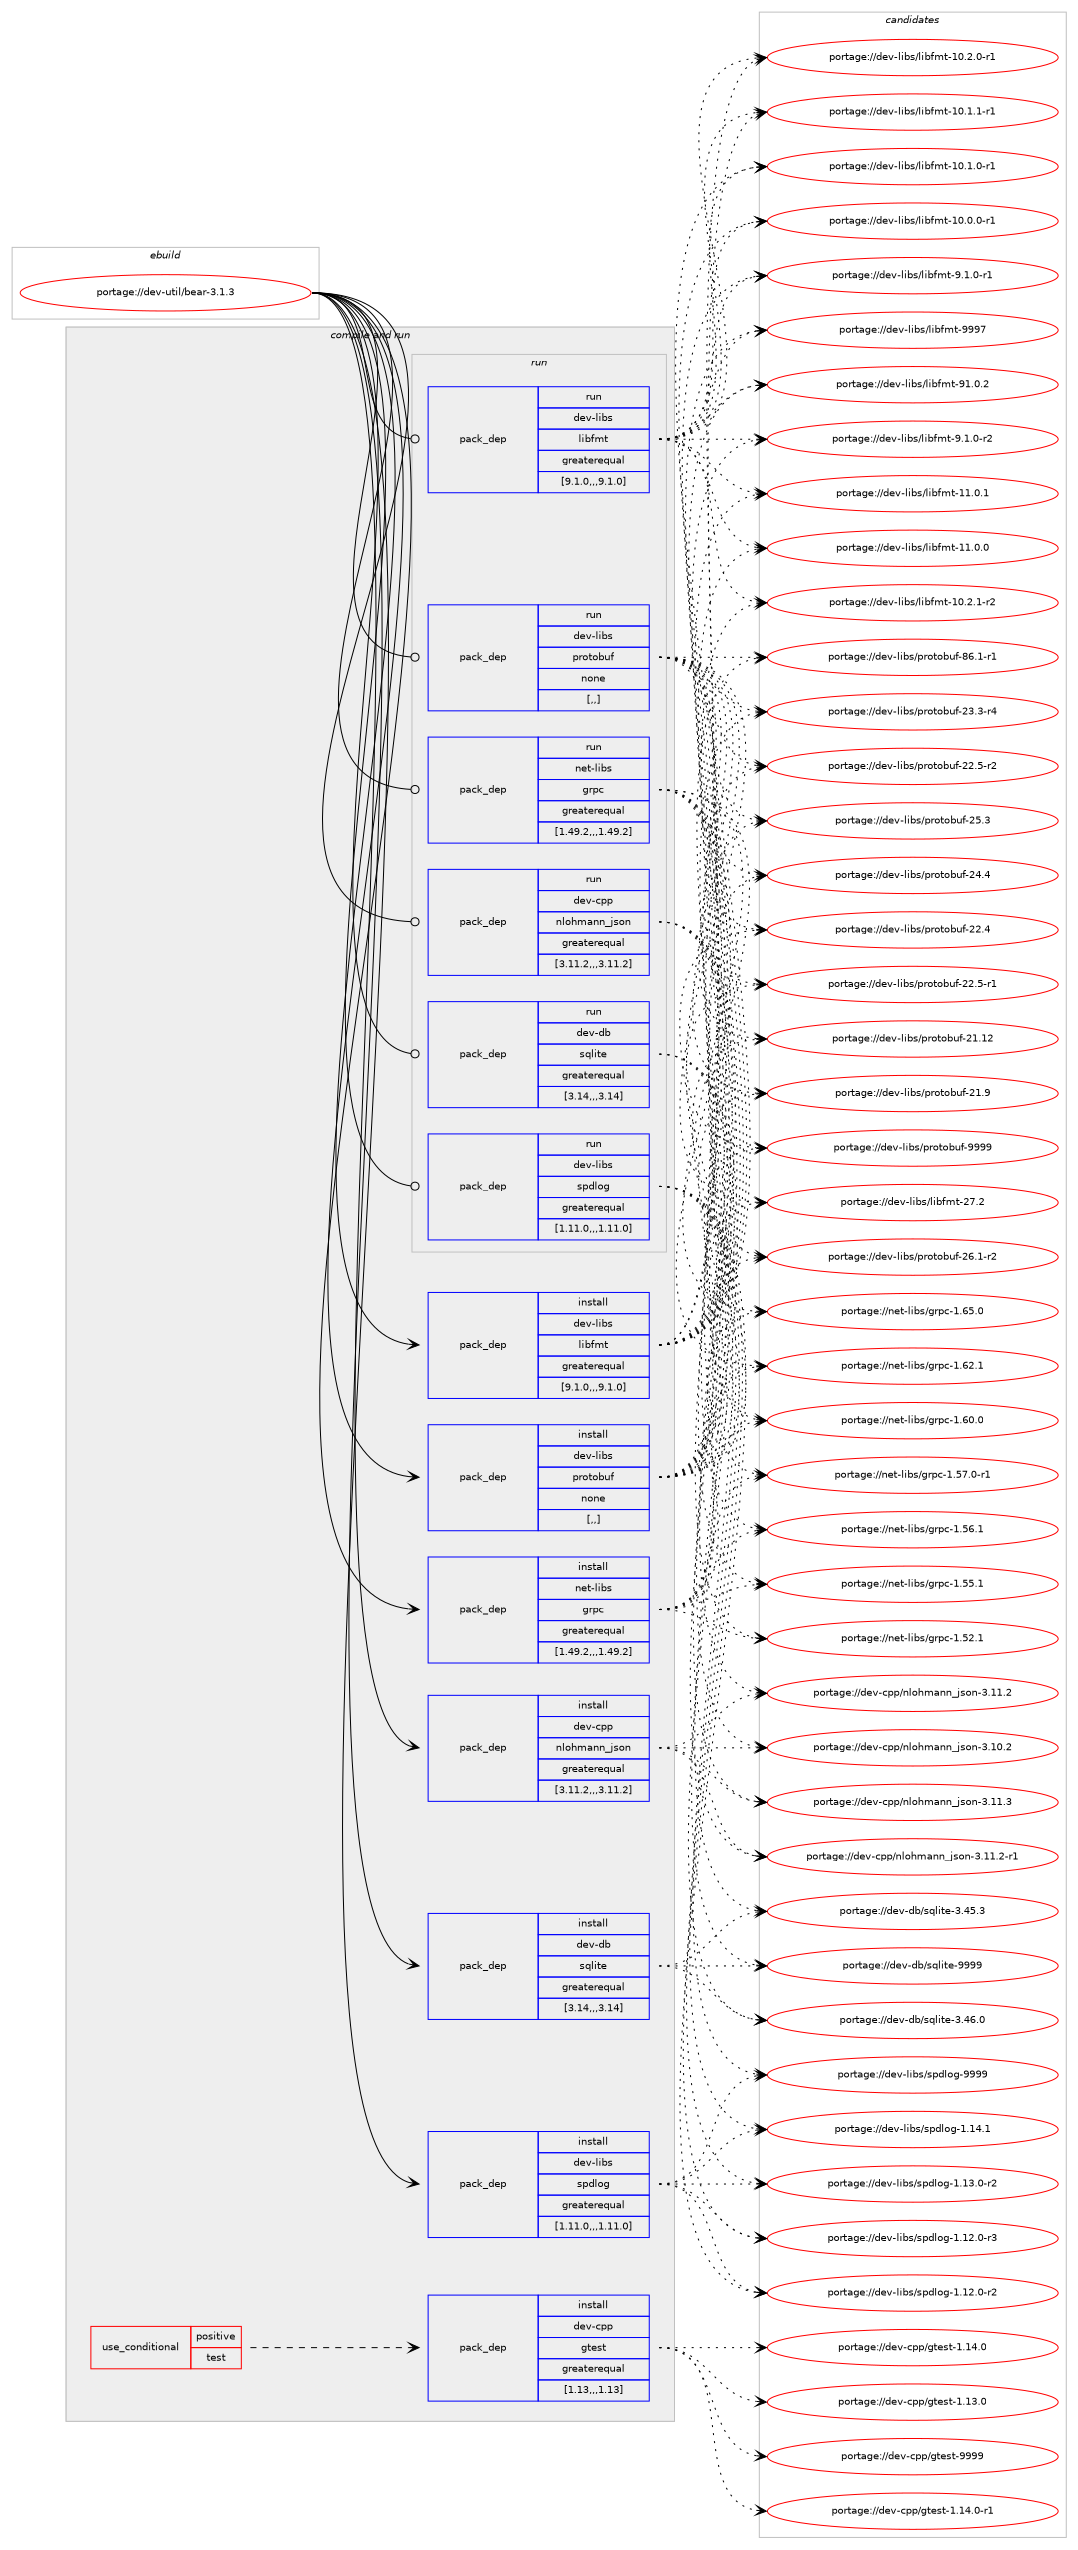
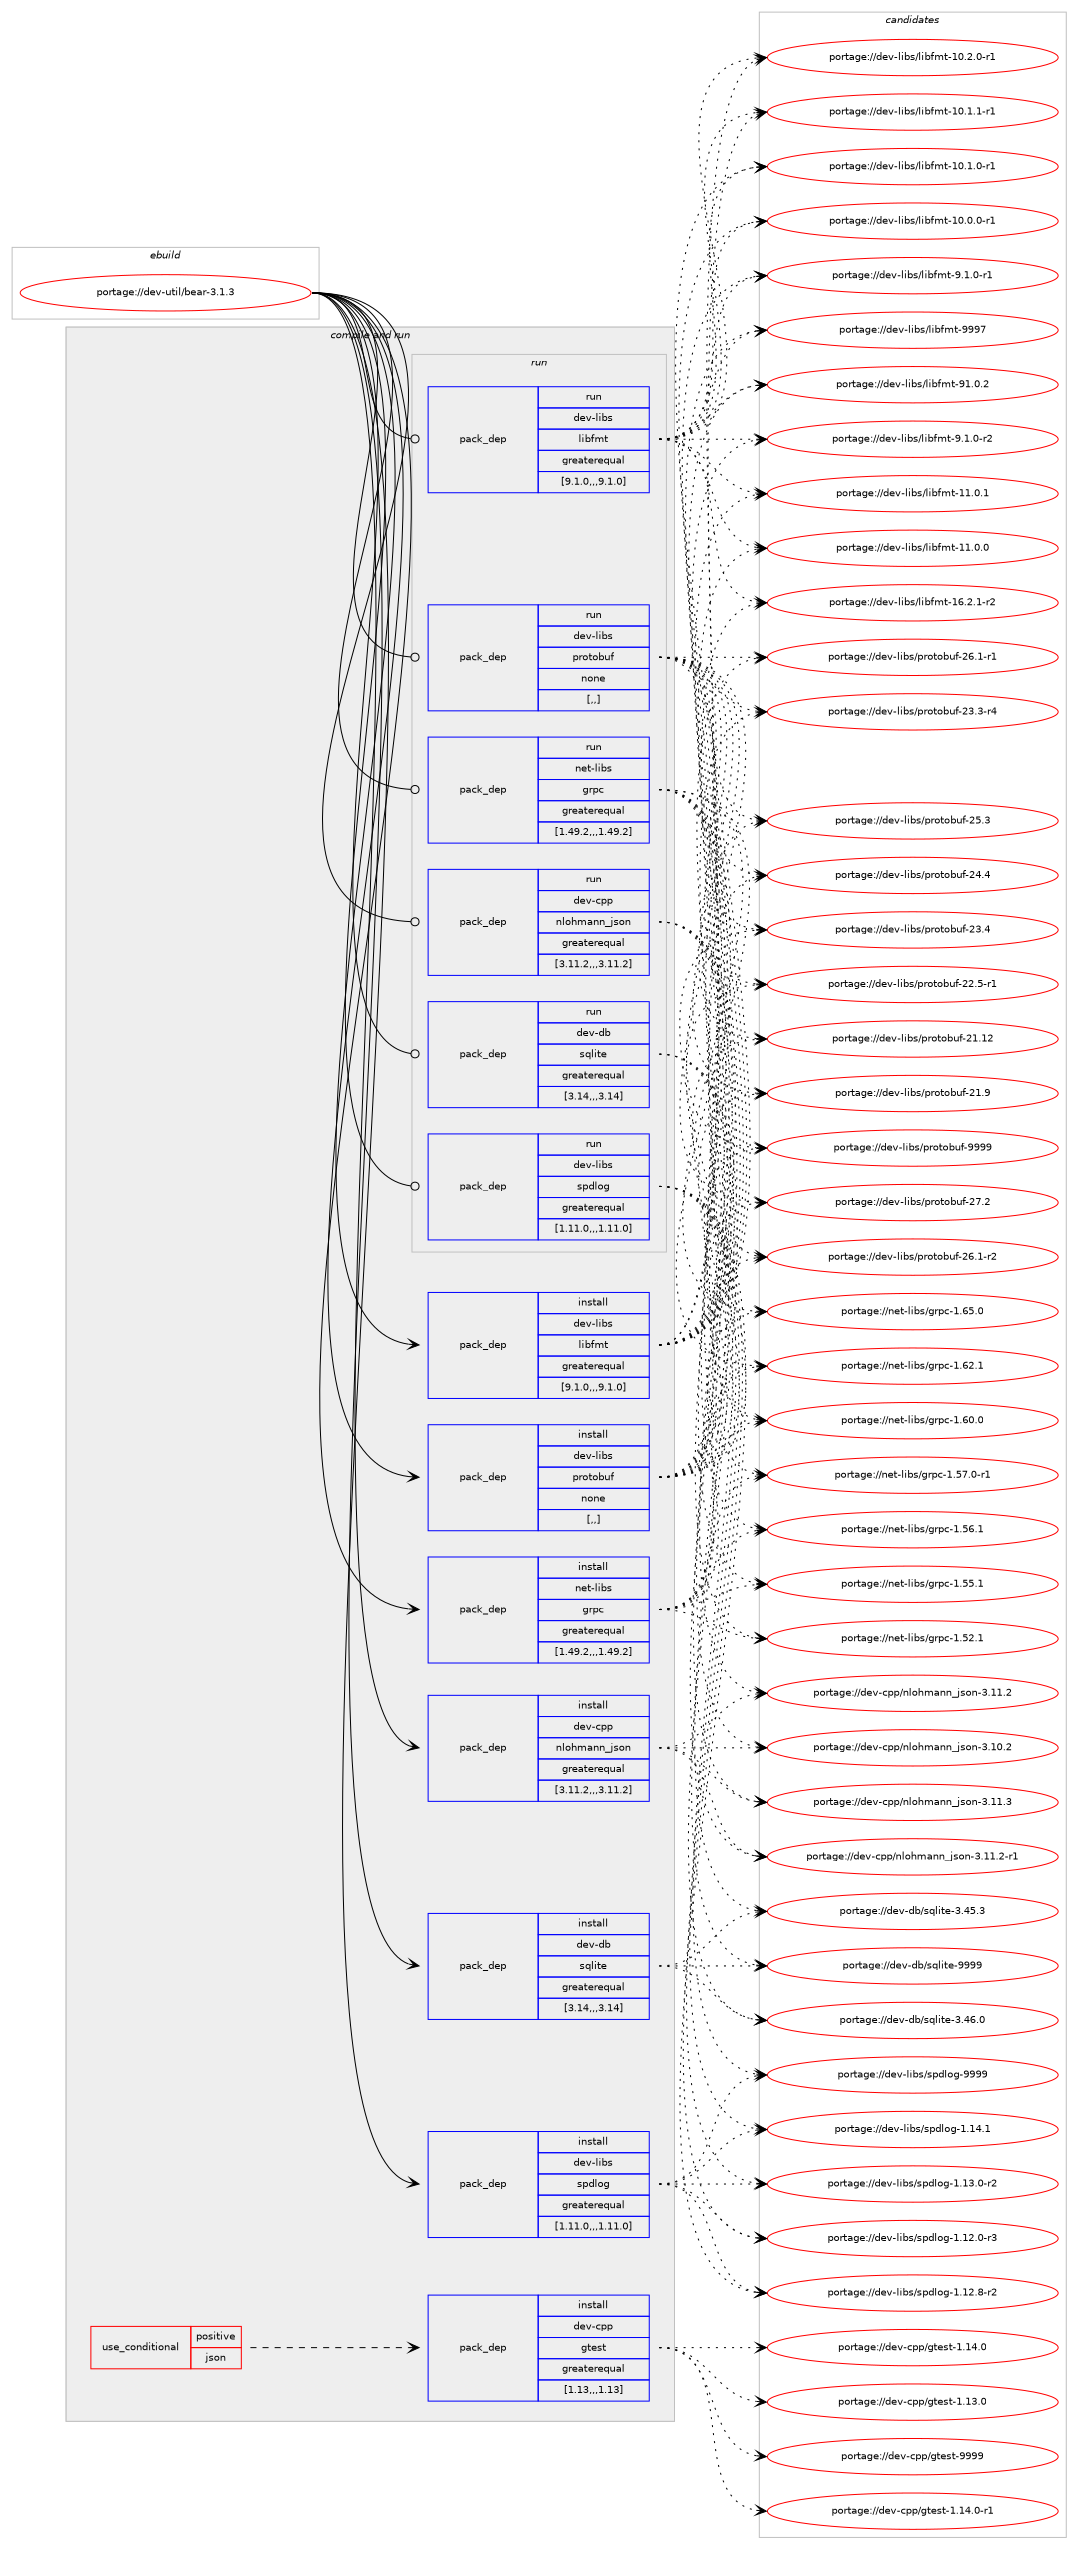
node "portage://dev-libs/libfmt-10.2.1-r2": label "portage://dev-libs/libfmt-10.2.1-r2" -> "portage://dev-libs/libfmt-16.2.1-r2"
node "portage://dev-libs/protobuf-86.1-r1": label "portage://dev-libs/protobuf-86.1-r1" -> "portage://dev-libs/protobuf-26.1-r1"
node "portage://dev-libs/protobuf-22.5-r2": removed
node "portage://dev-libs/protobuf-22.4": label "portage://dev-libs/protobuf-22.4" -> "portage://dev-libs/protobuf-23.4"
node "portage://dev-libs/libfmt-27.2": label "portage://dev-libs/libfmt-27.2" -> "portage://dev-libs/protobuf-27.2"
node "portage://dev-libs/spdlog-1.12.0-r2": label "portage://dev-libs/spdlog-1.12.0-r2" -> "portage://dev-libs/spdlog-1.12.8-r2"
node "use_conditional": text "test" -> "json"
